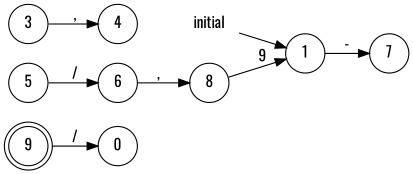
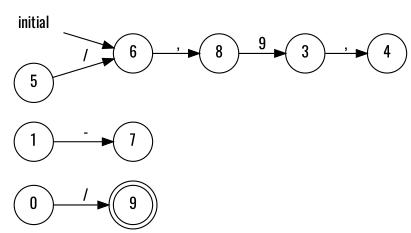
edge "initial" -> "1": now "initial" -> "6"
edge "8" -> "1": now "8" -> "3"
edge "9" -> "0": reversed
